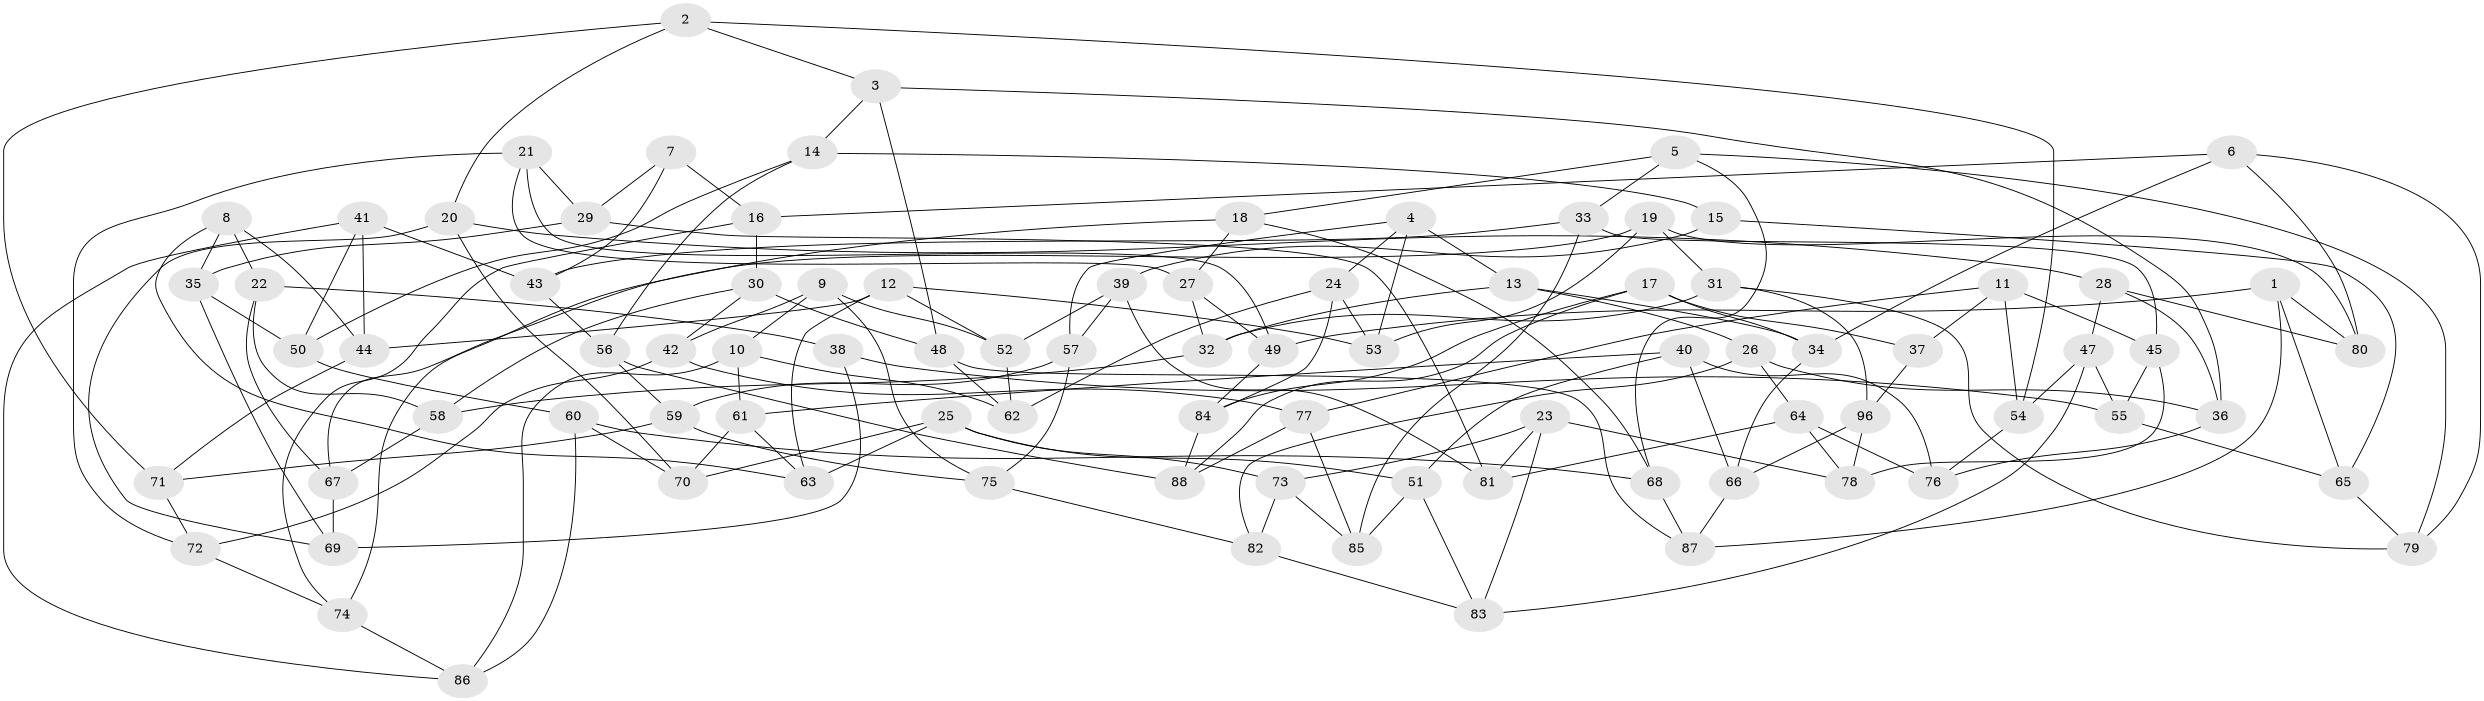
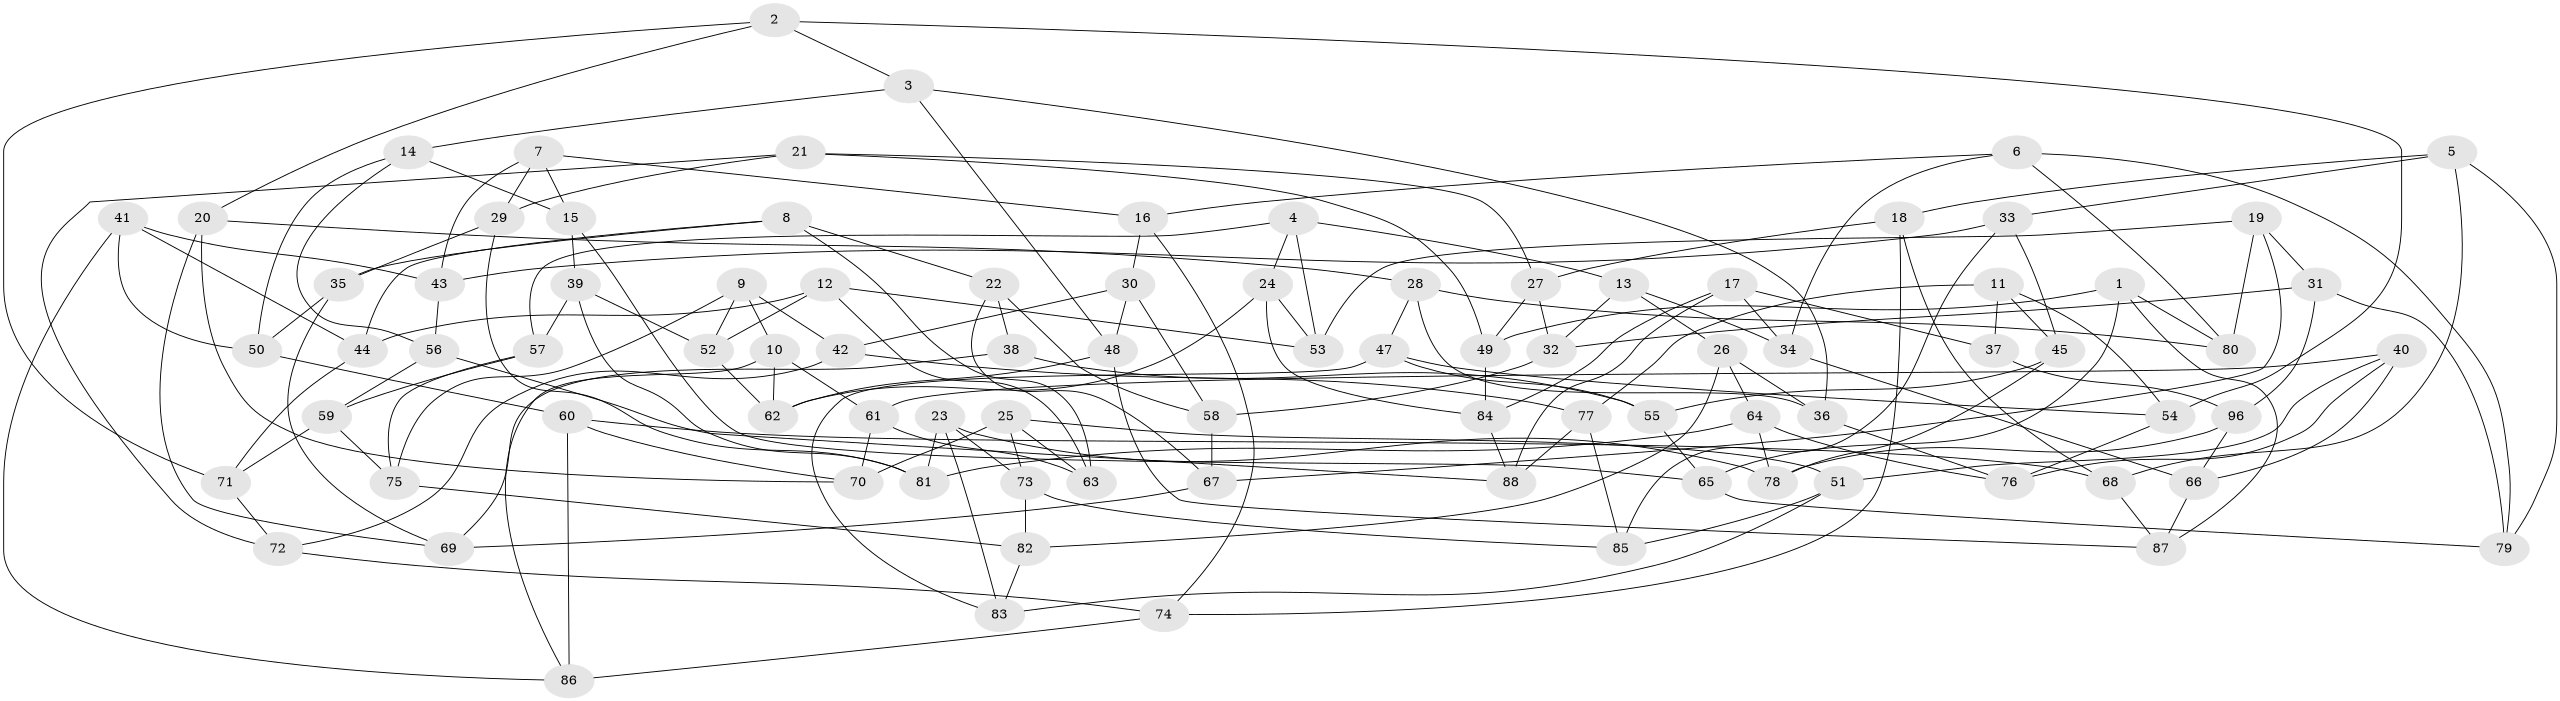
edge "7" -- "15": added
